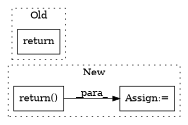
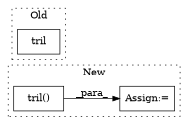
node "return": label "return" -> "tril"
node "return()": label "return()" -> "tril()"
